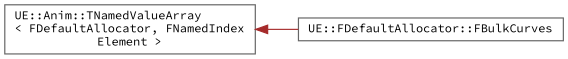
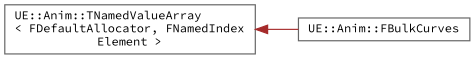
node "UE::FDefaultAllocator::FBulkCurves": label "UE::FDefaultAllocator::FBulkCurves" -> "UE::Anim::FBulkCurves"
